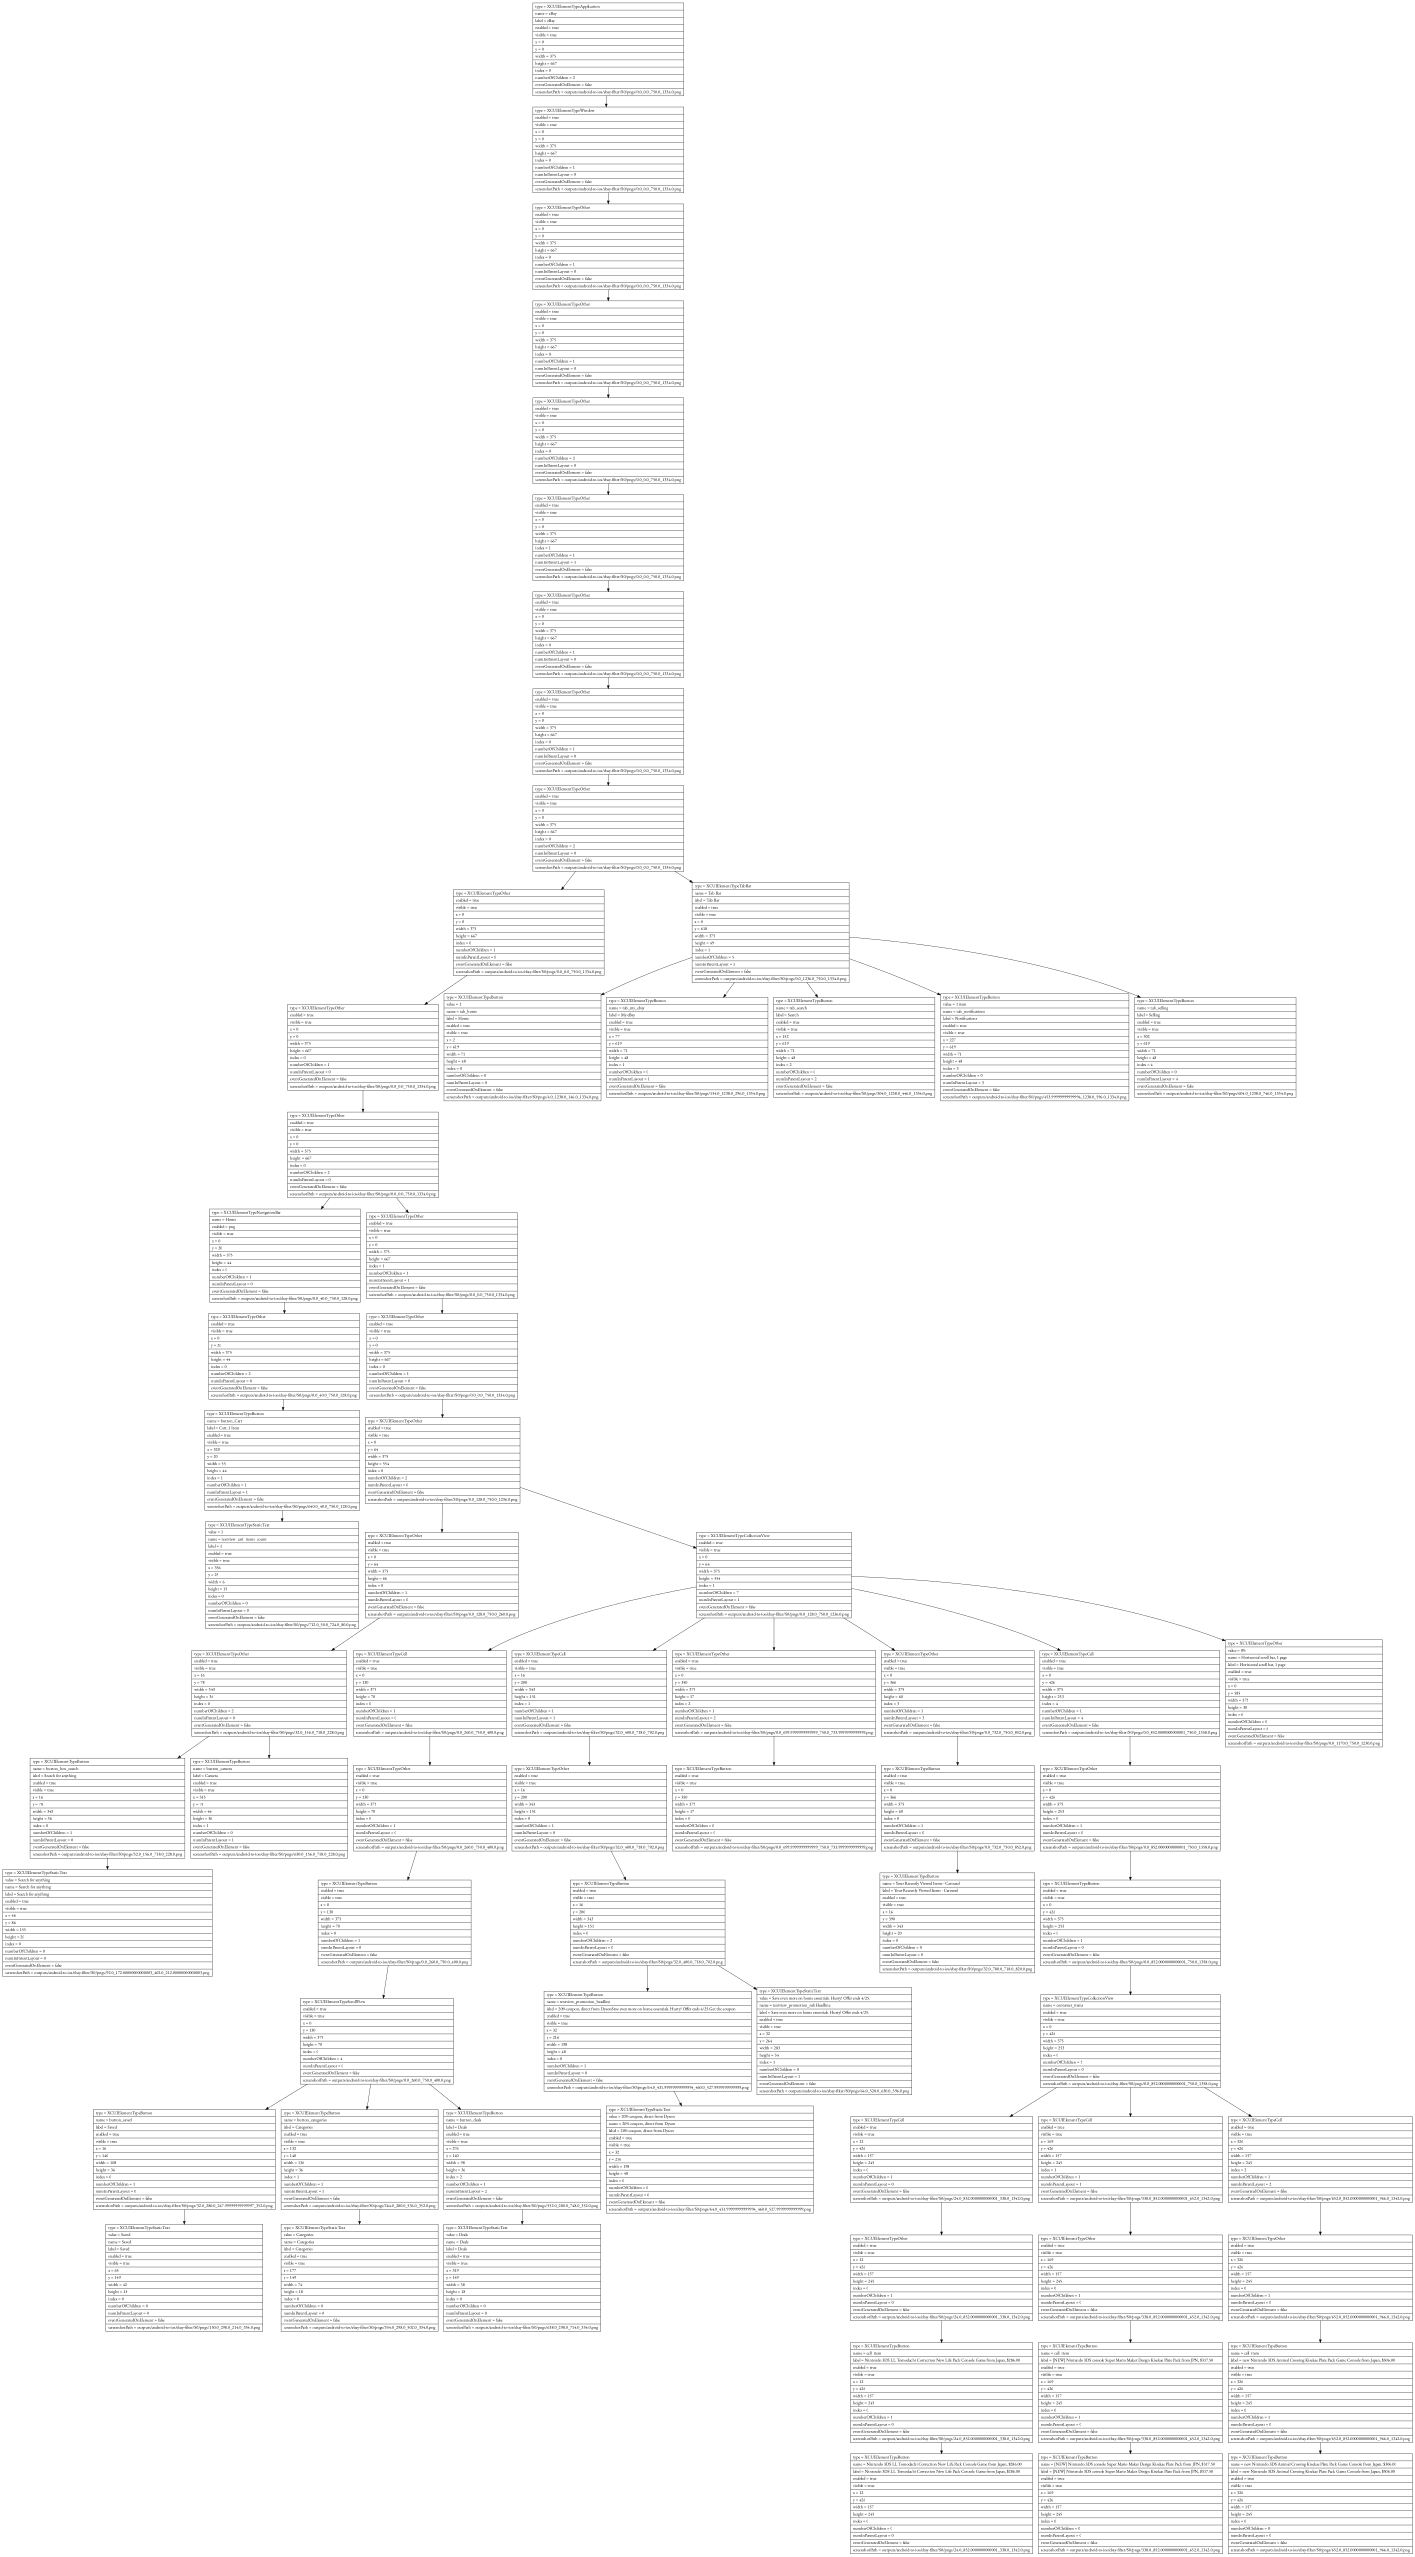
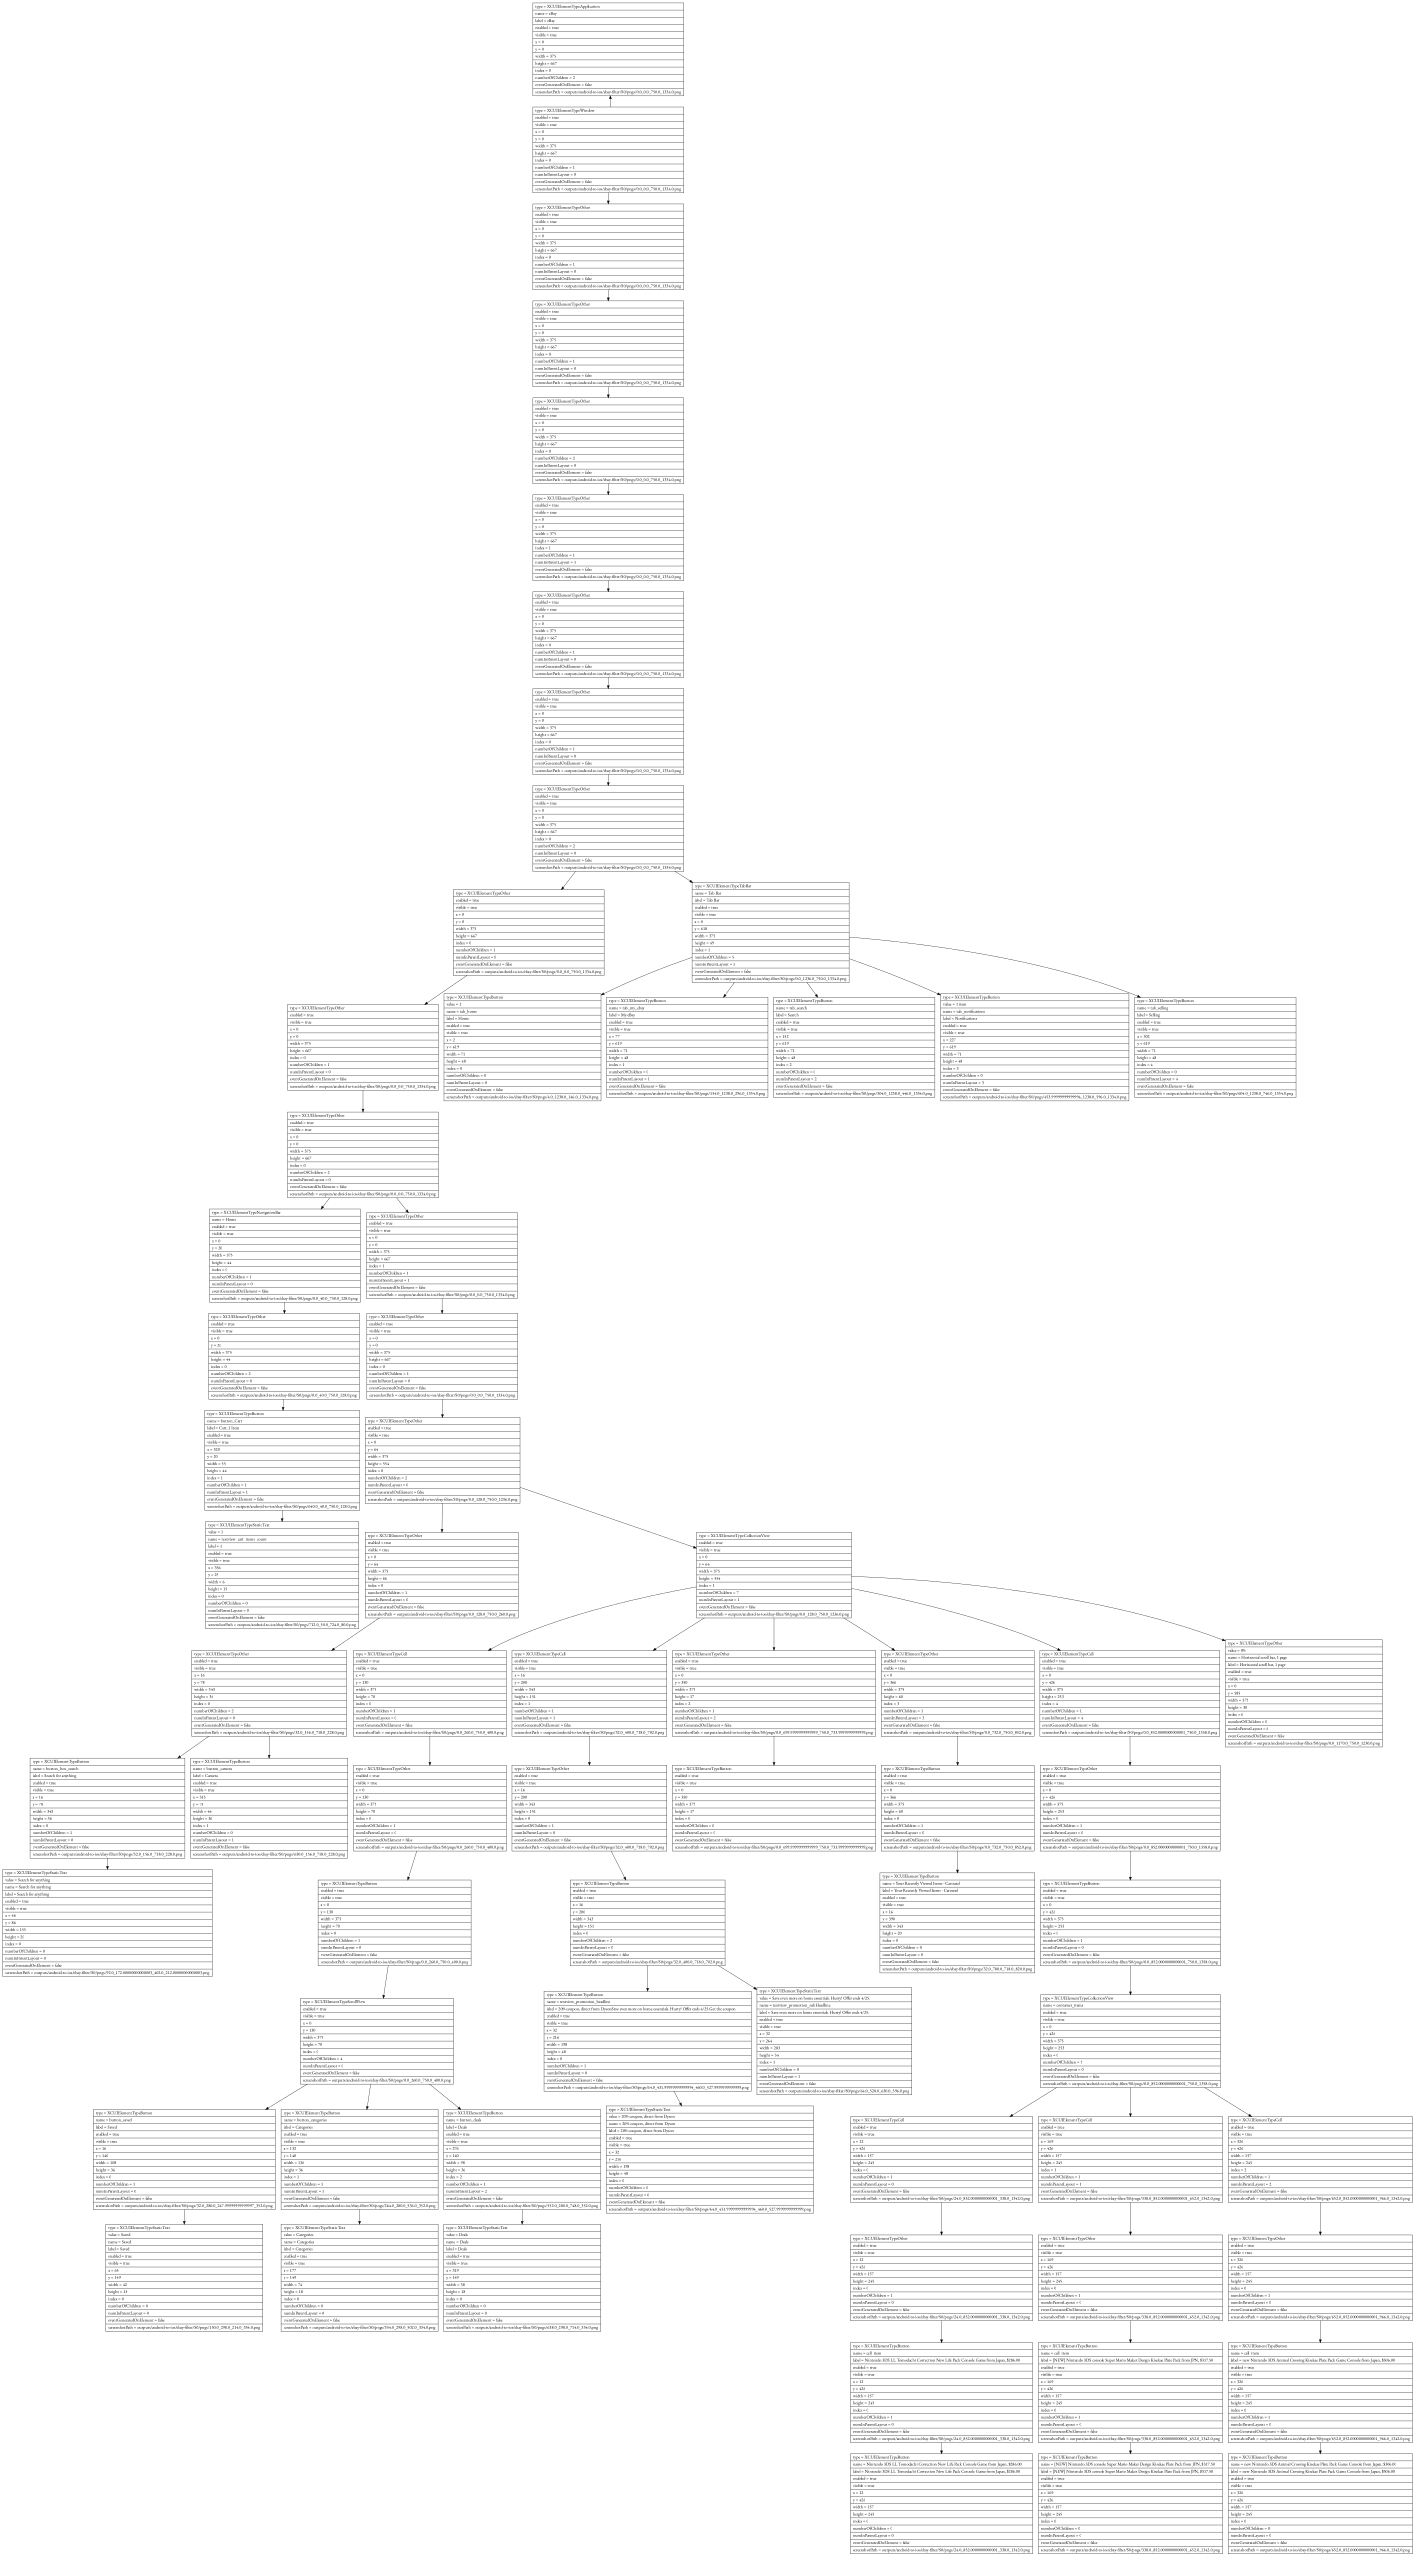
edge "type = XCUIElementTypeApplication" -> "type = XCUIElementTypeWindow": reversed
node "type = XCUIElementTypeNavigationBar": text "enabled = png" -> "enabled = true"
